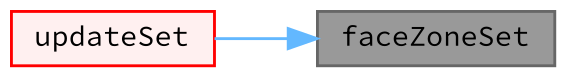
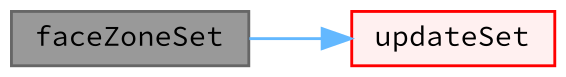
edge "updateSet" -> "faceZoneSet": reversed
